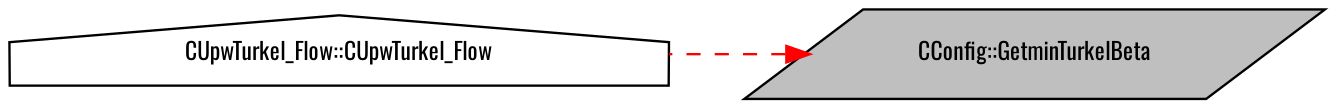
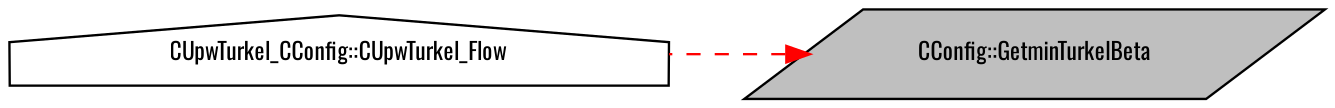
node "CUpwTurkel_Flow::CUpwTurkel_Flow": label "CUpwTurkel_Flow::CUpwTurkel_Flow" -> "CUpwTurkel_CConfig::CUpwTurkel_Flow"
